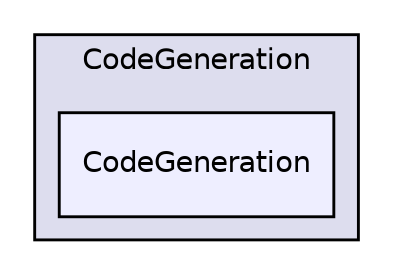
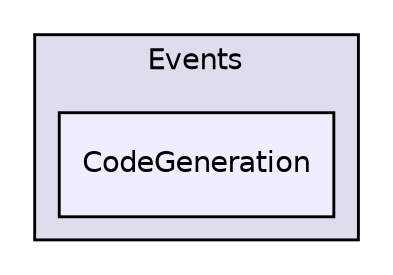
cluster "CodeGeneration": label "CodeGeneration" -> "Events"
